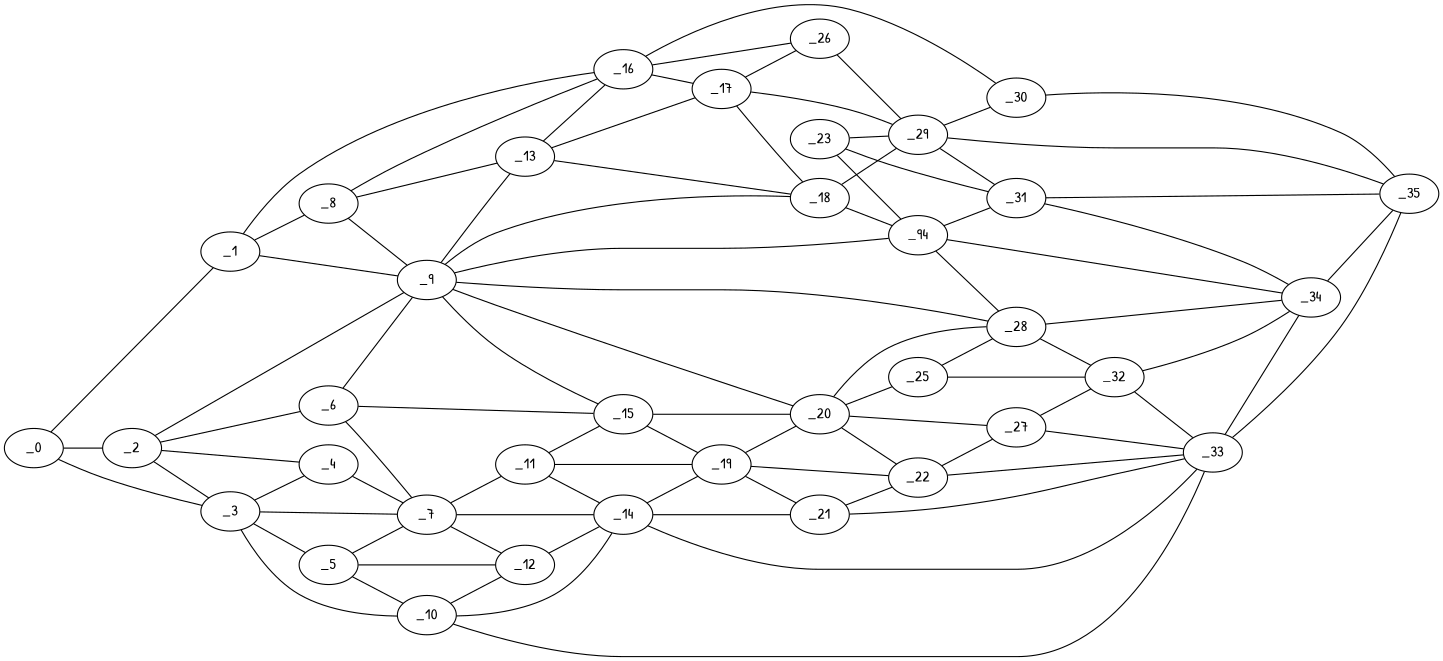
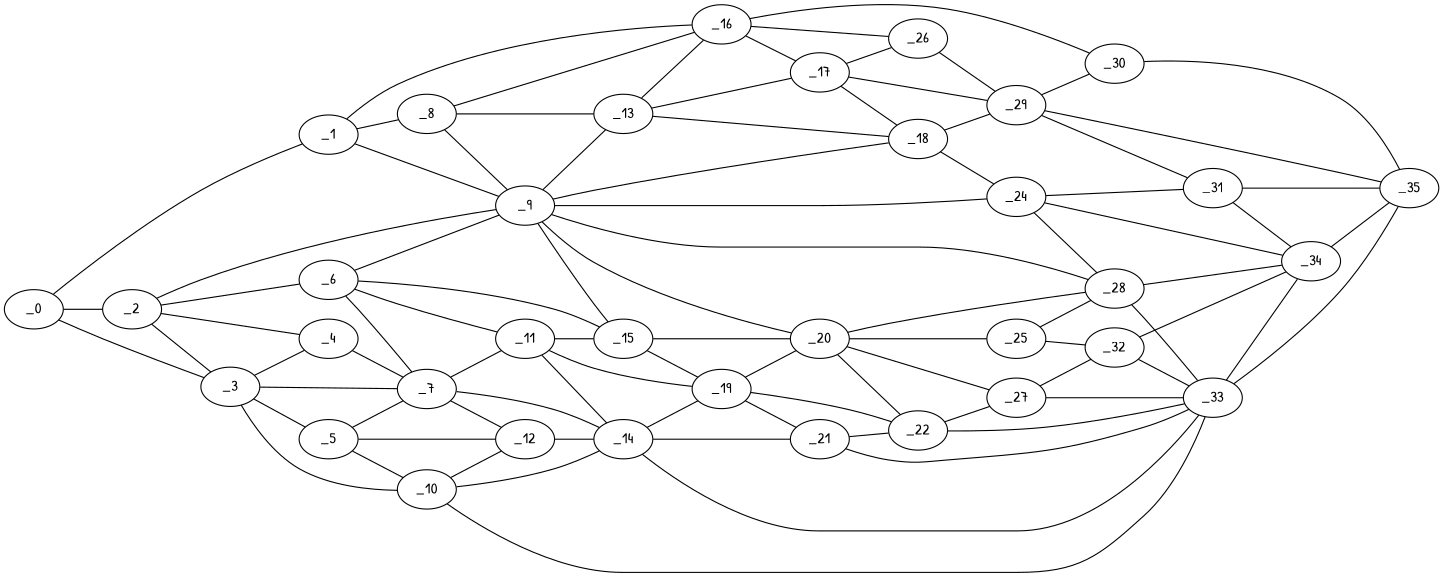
node "_23": removed
node "_94": label "_94" -> "_24"
edge "_6" -- "_11": added
edge "_28" -- "_32": now "_28" -- "_33"
